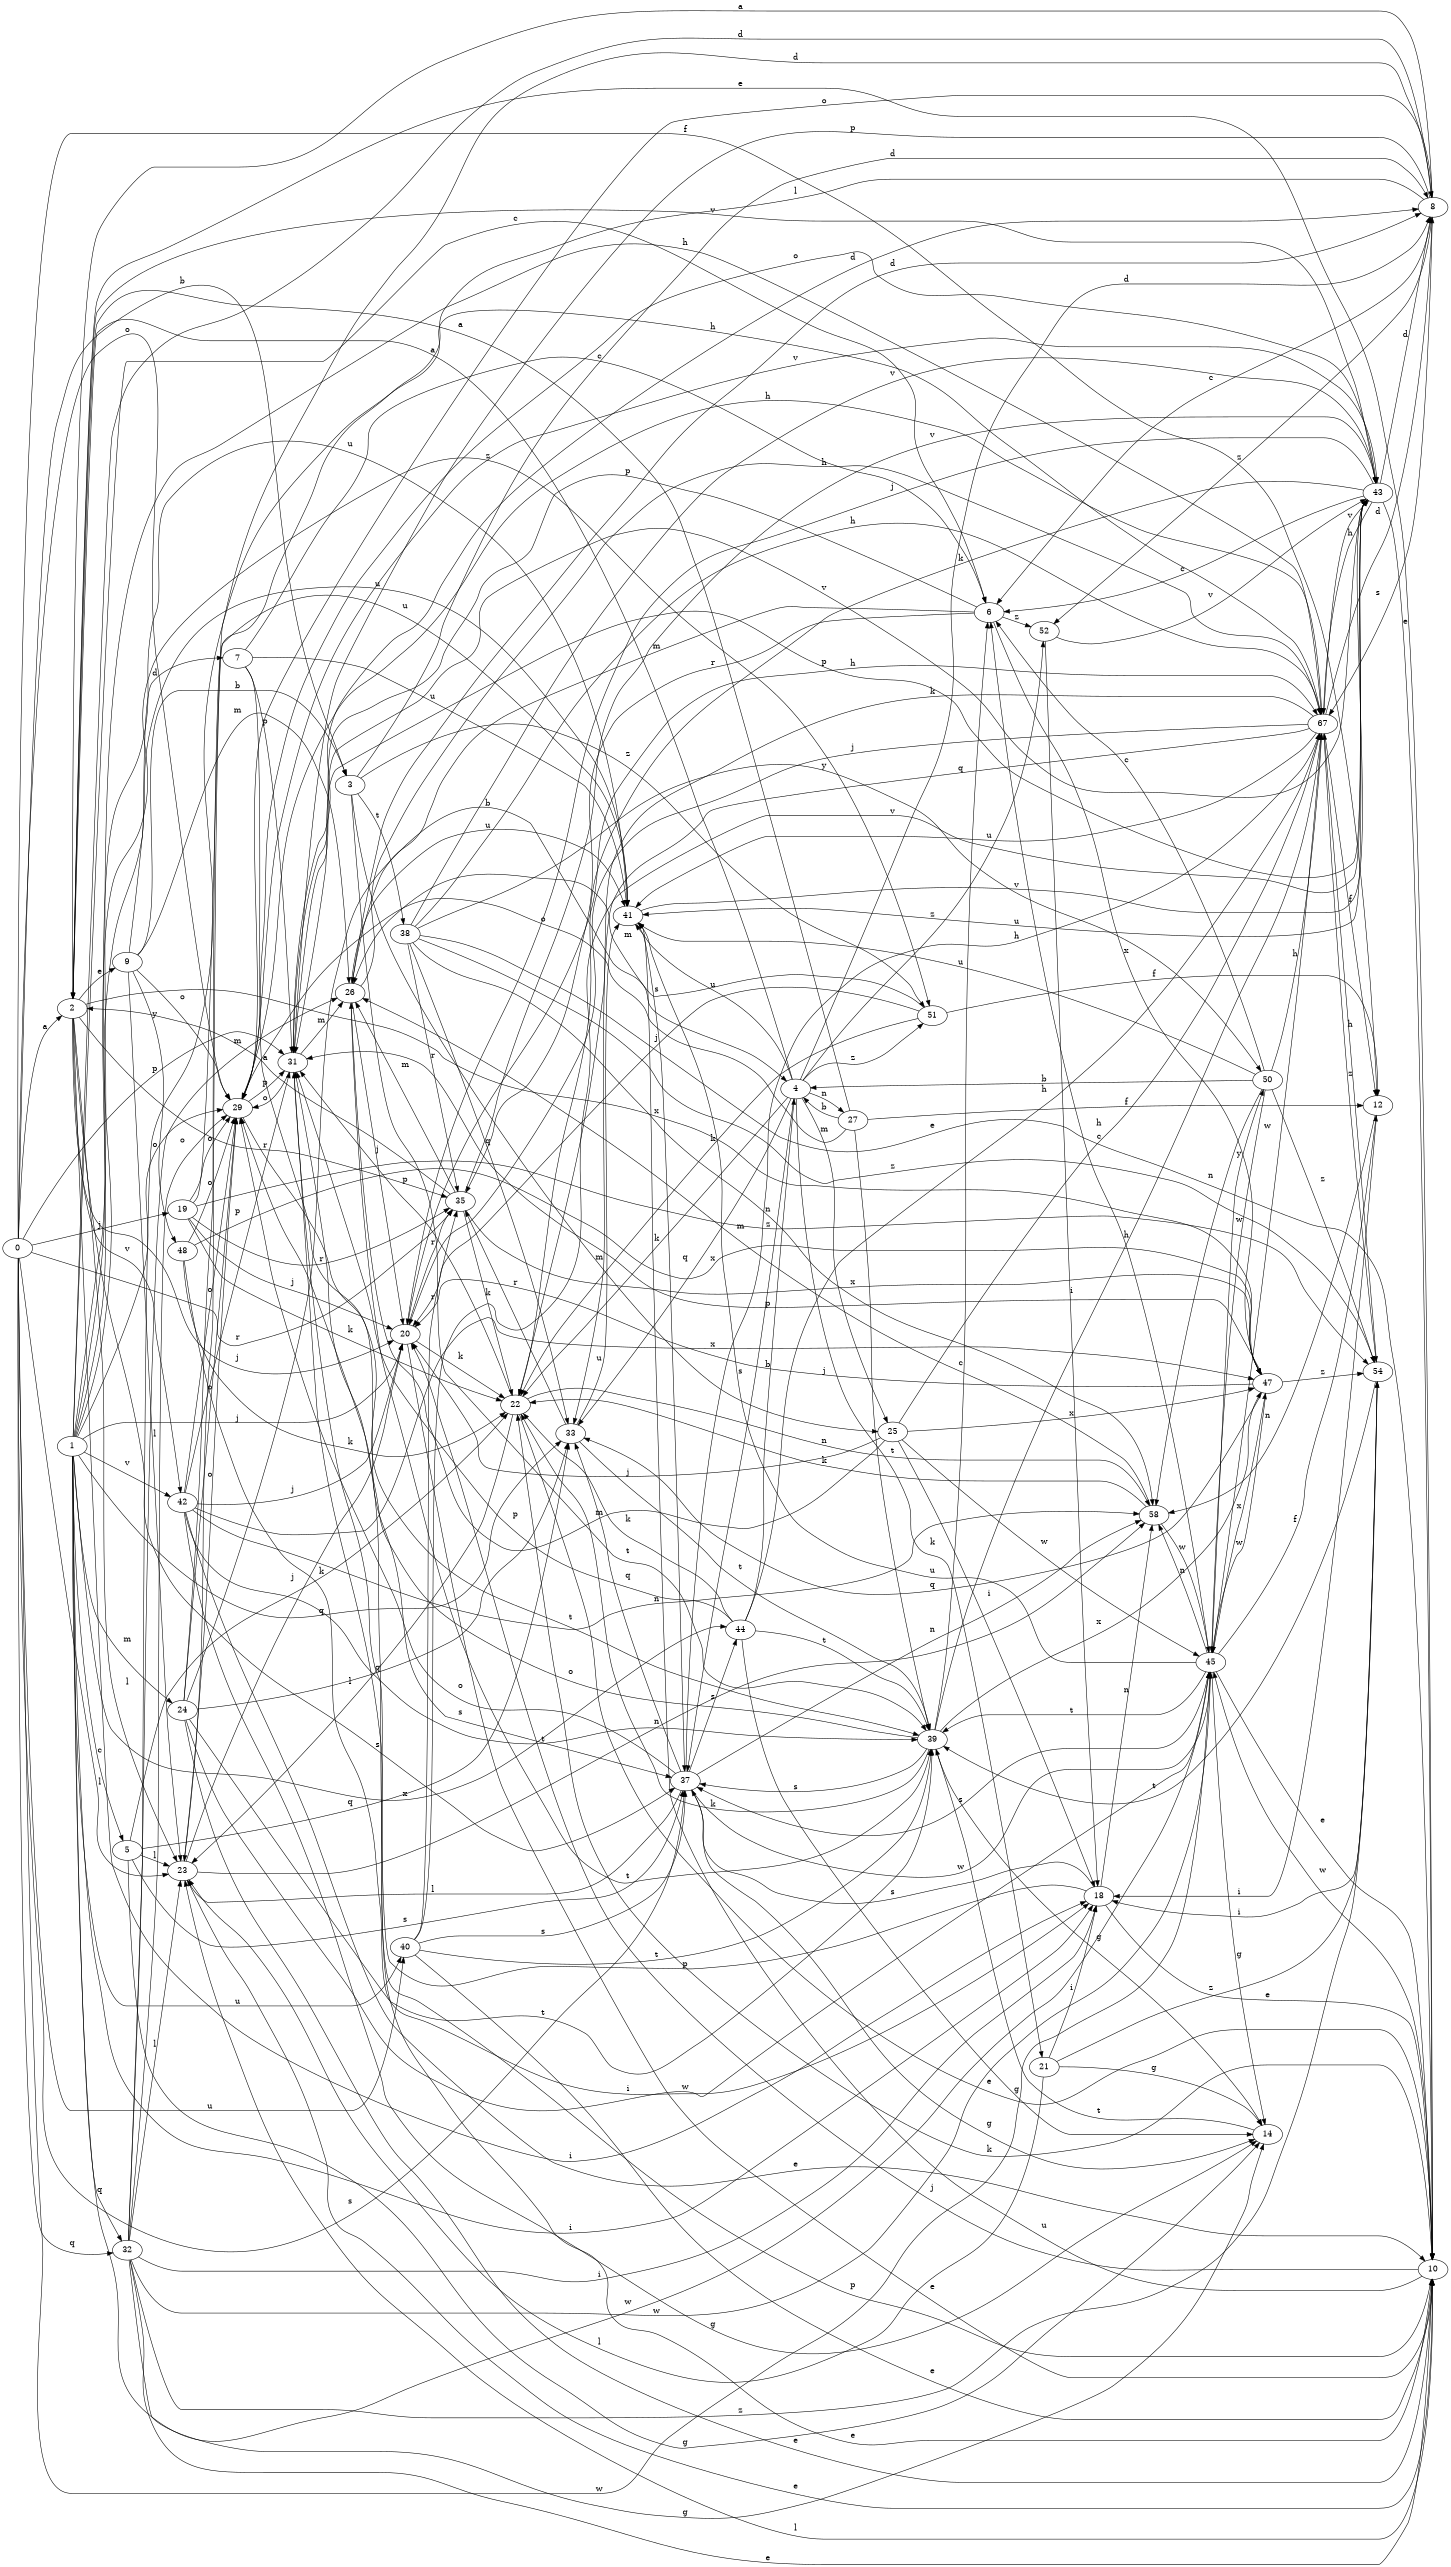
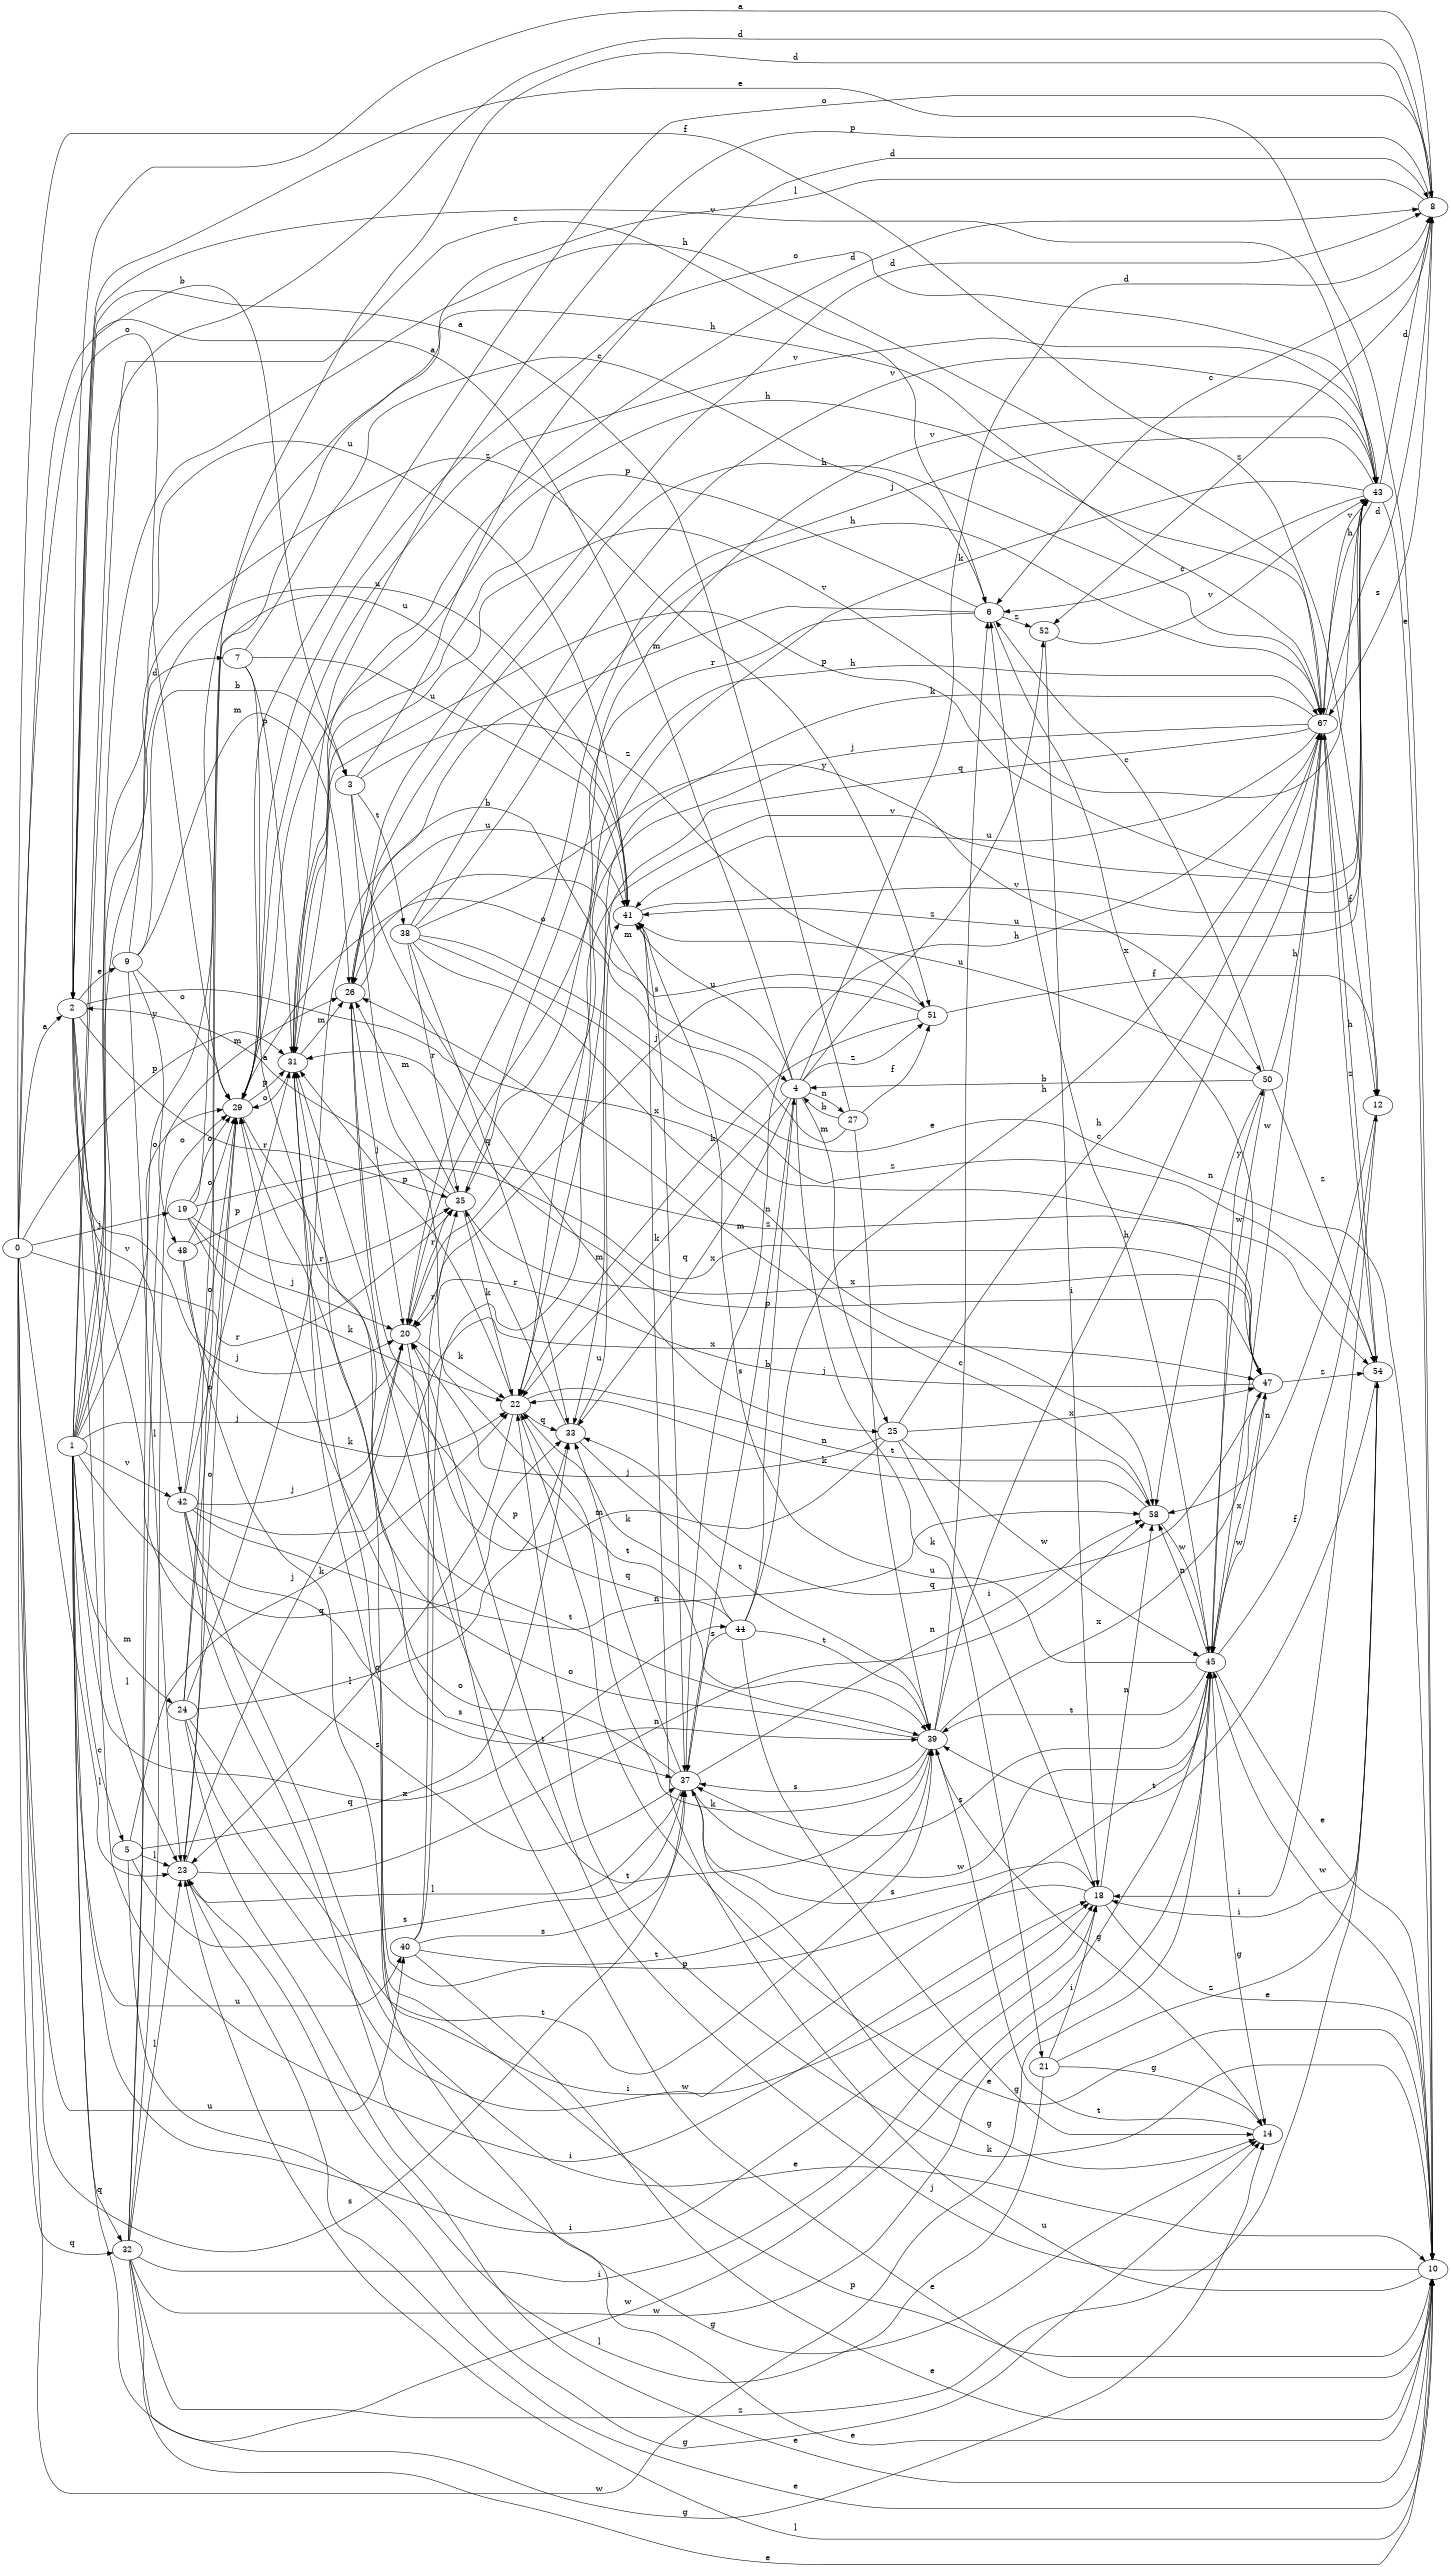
edge "27" -> "12": now "27" -> "51"
edge "22" -> "33": added, label "q"
edge "37" -> "44": reversed
